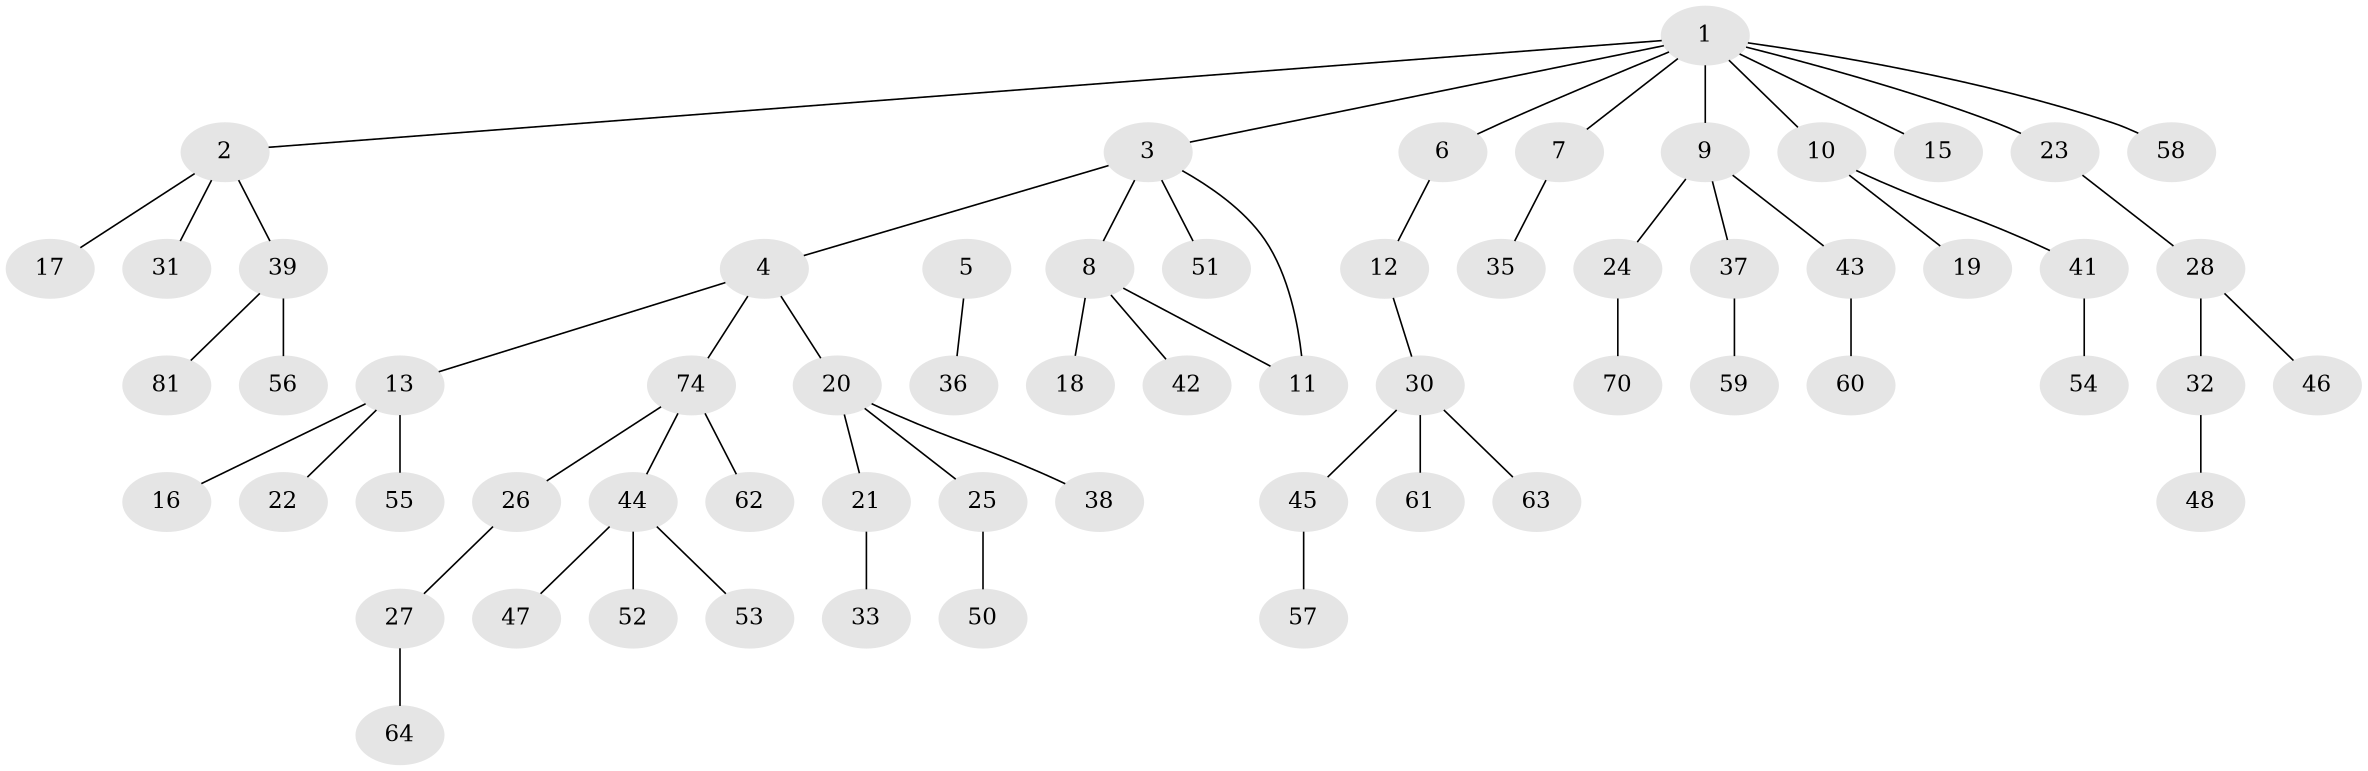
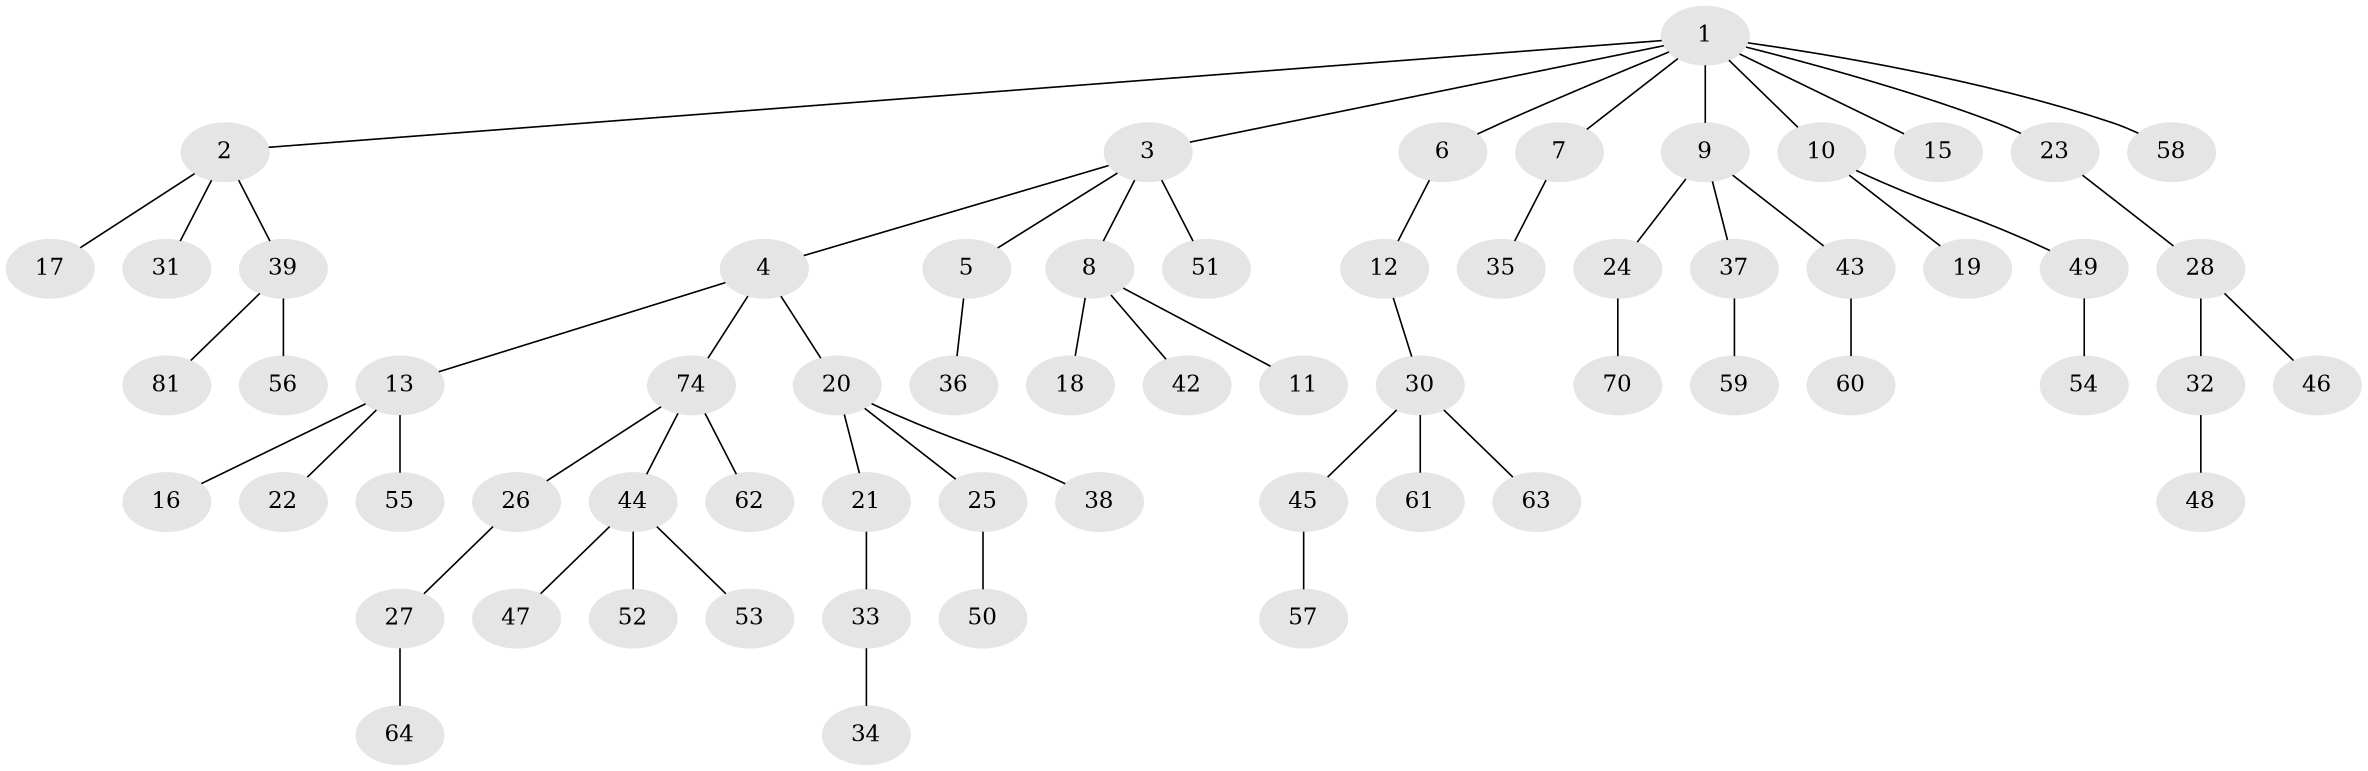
edge "3" -- "11": now "3" -- "5"
node "41": label "41" -> "49"
node "34": added
